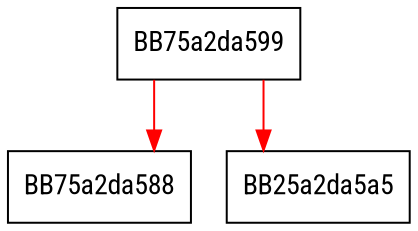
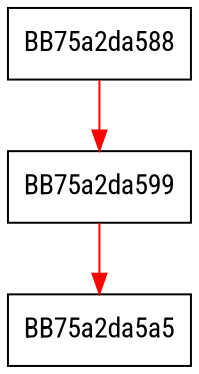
edge "BB75a2da599" -> "BB75a2da588": reversed
node "BB25a2da5a5": label "BB25a2da5a5" -> "BB75a2da5a5"
